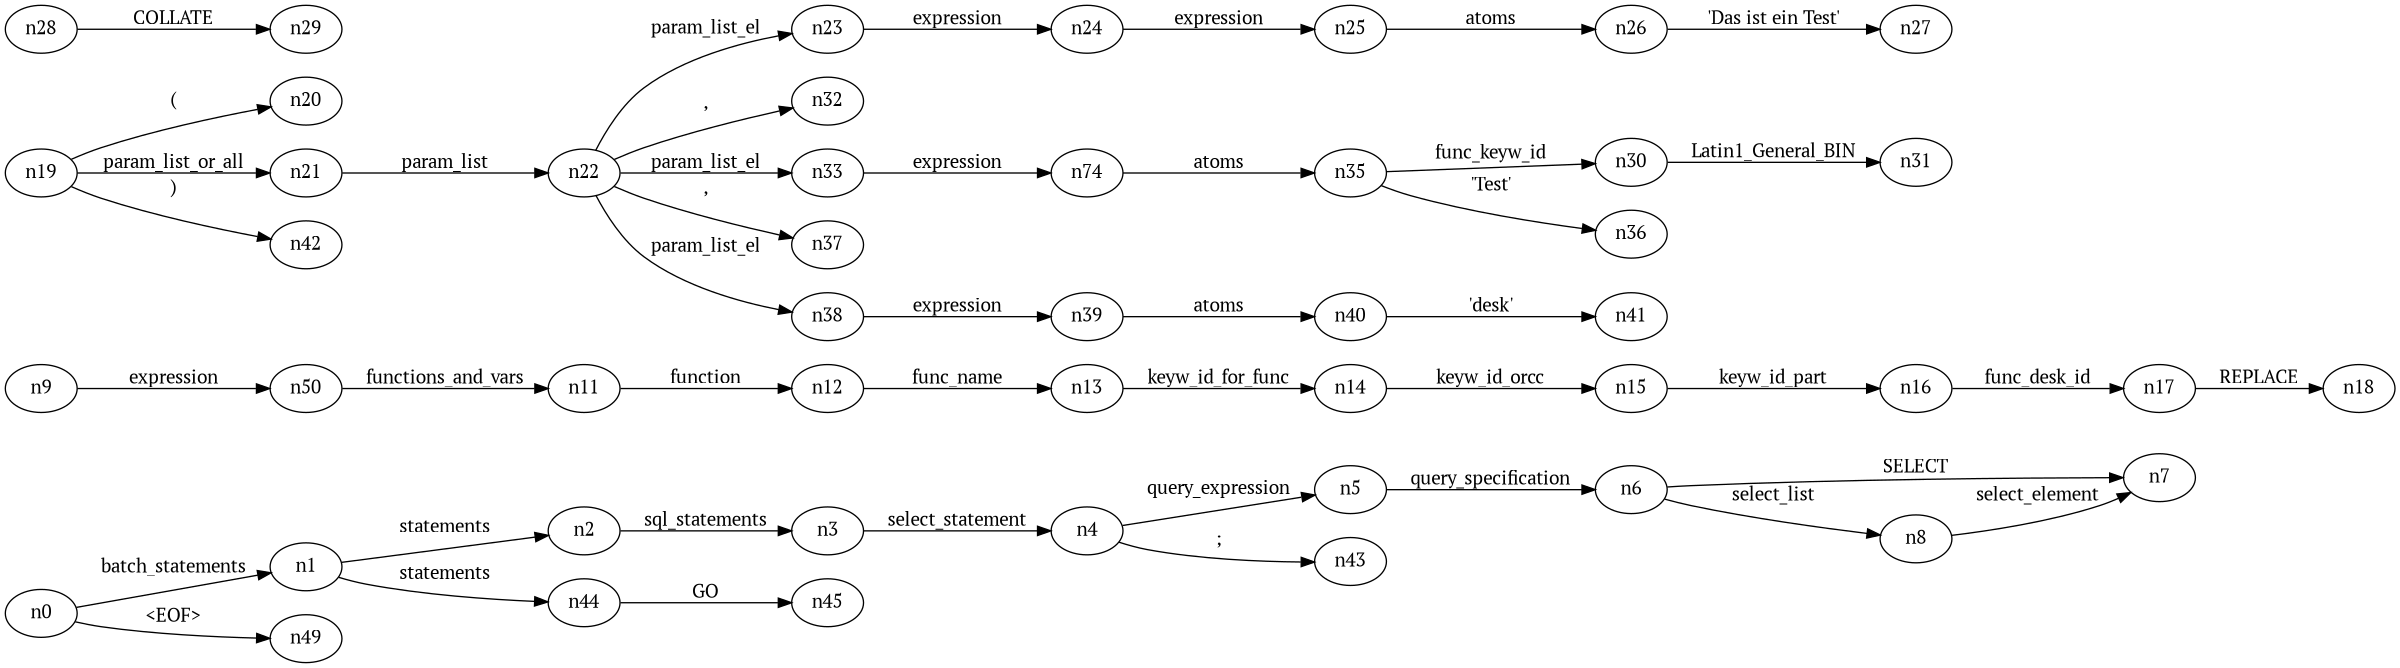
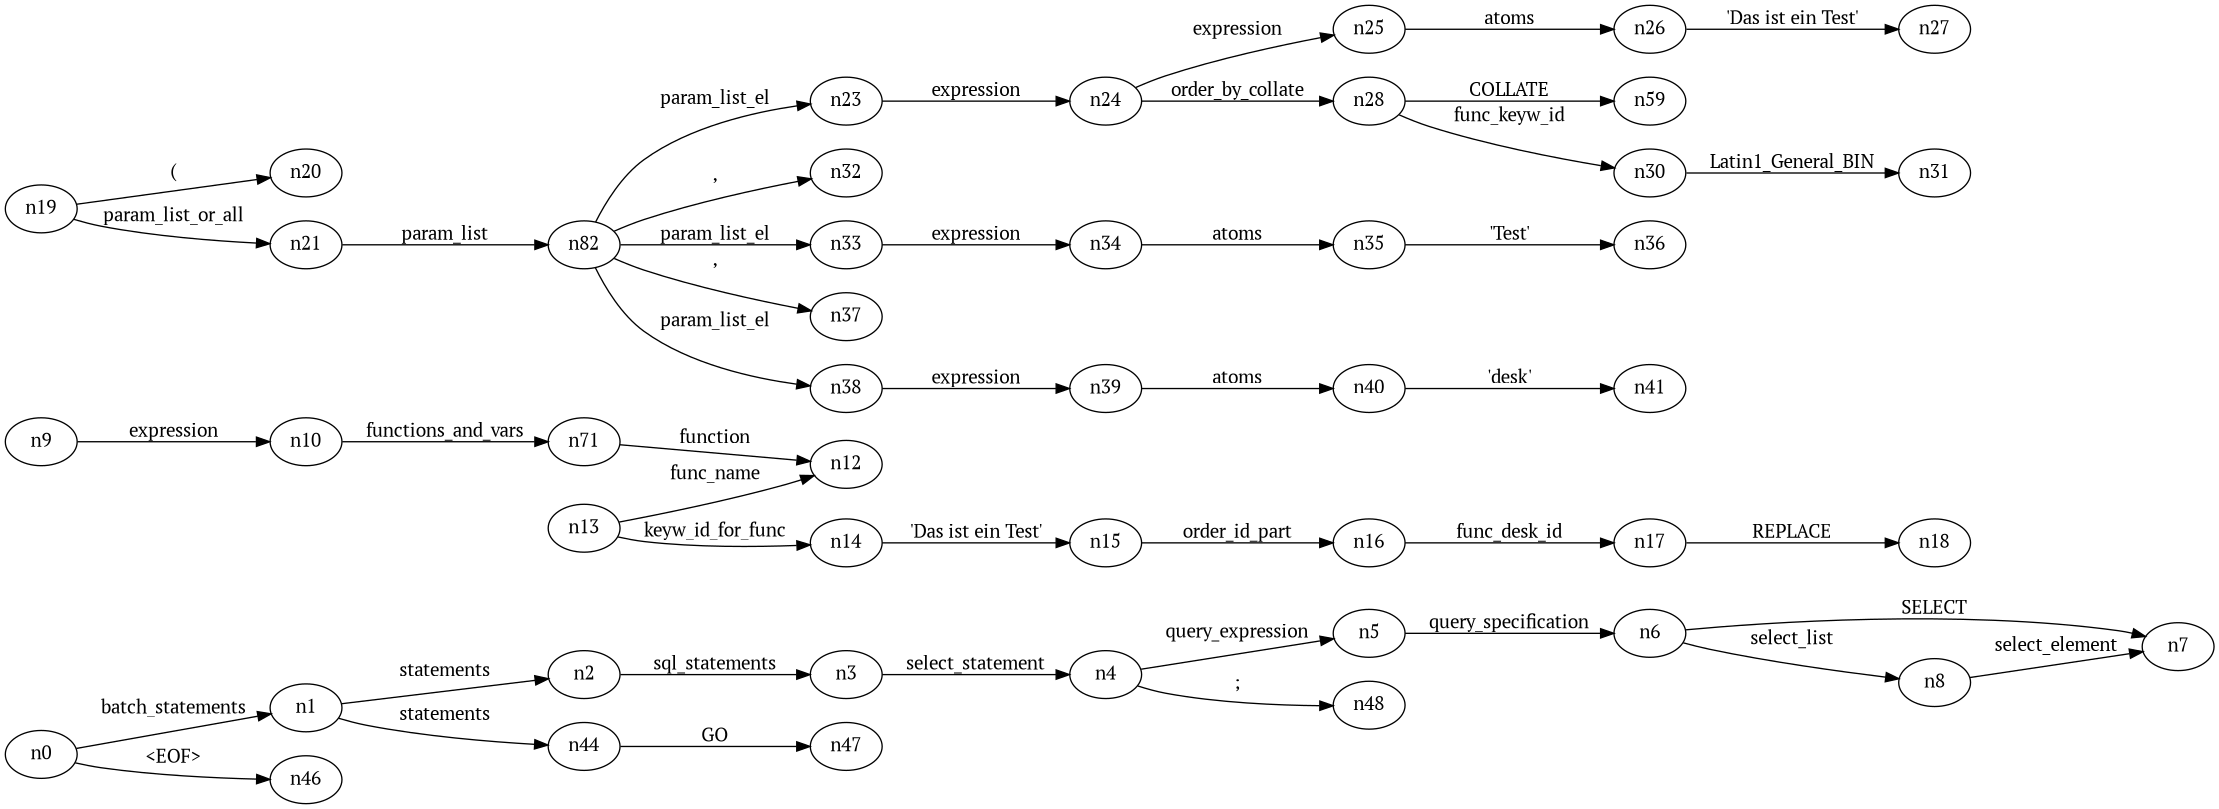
node "n29": label "n29" -> "n59"
edge "n24" -> "n28": added, label "order_by_collate"
edge "n35" -> "n30": now "n28" -> "n30"
node "n22": label "n22" -> "n82"
node "n74": label "n74" -> "n34"
node "n42": removed
edge "n14" -> "n15": label "keyw_id_orcc" -> "'Das ist ein Test'"
edge "n15" -> "n16": label "keyw_id_part" -> "order_id_part"
node "n50": label "n50" -> "n10"
node "n11": label "n11" -> "n71"
edge "n12" -> "n13": reversed
node "n43": label "n43" -> "n48"
node "n45": label "n45" -> "n47"
node "n49": label "n49" -> "n46"
